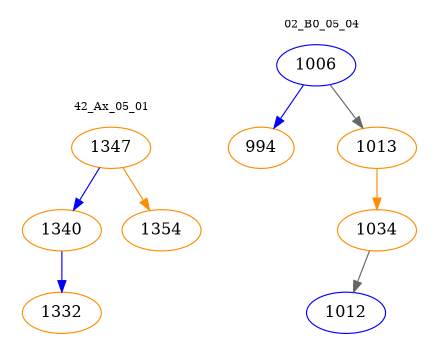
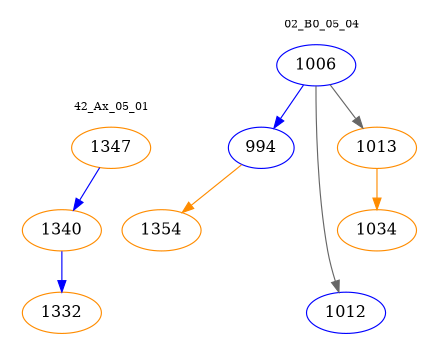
node "994": color darkorange -> blue
edge "1347" -> "1354": now "994" -> "1354"
edge "1034" -> "1012": now "1006" -> "1012"
